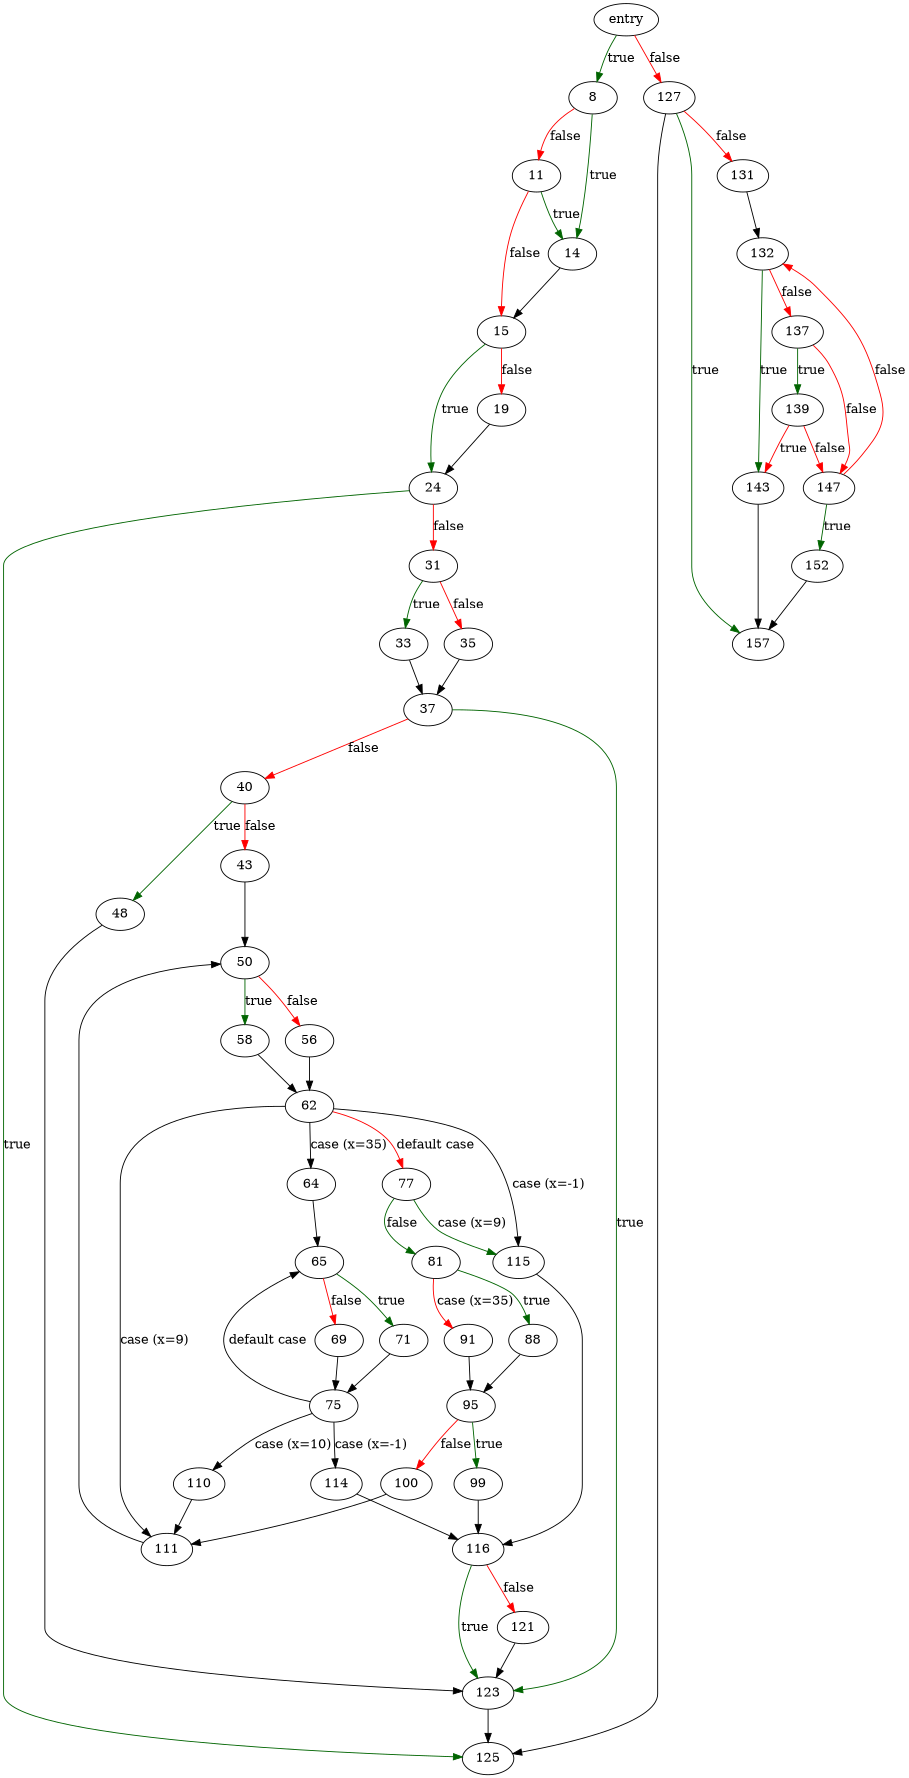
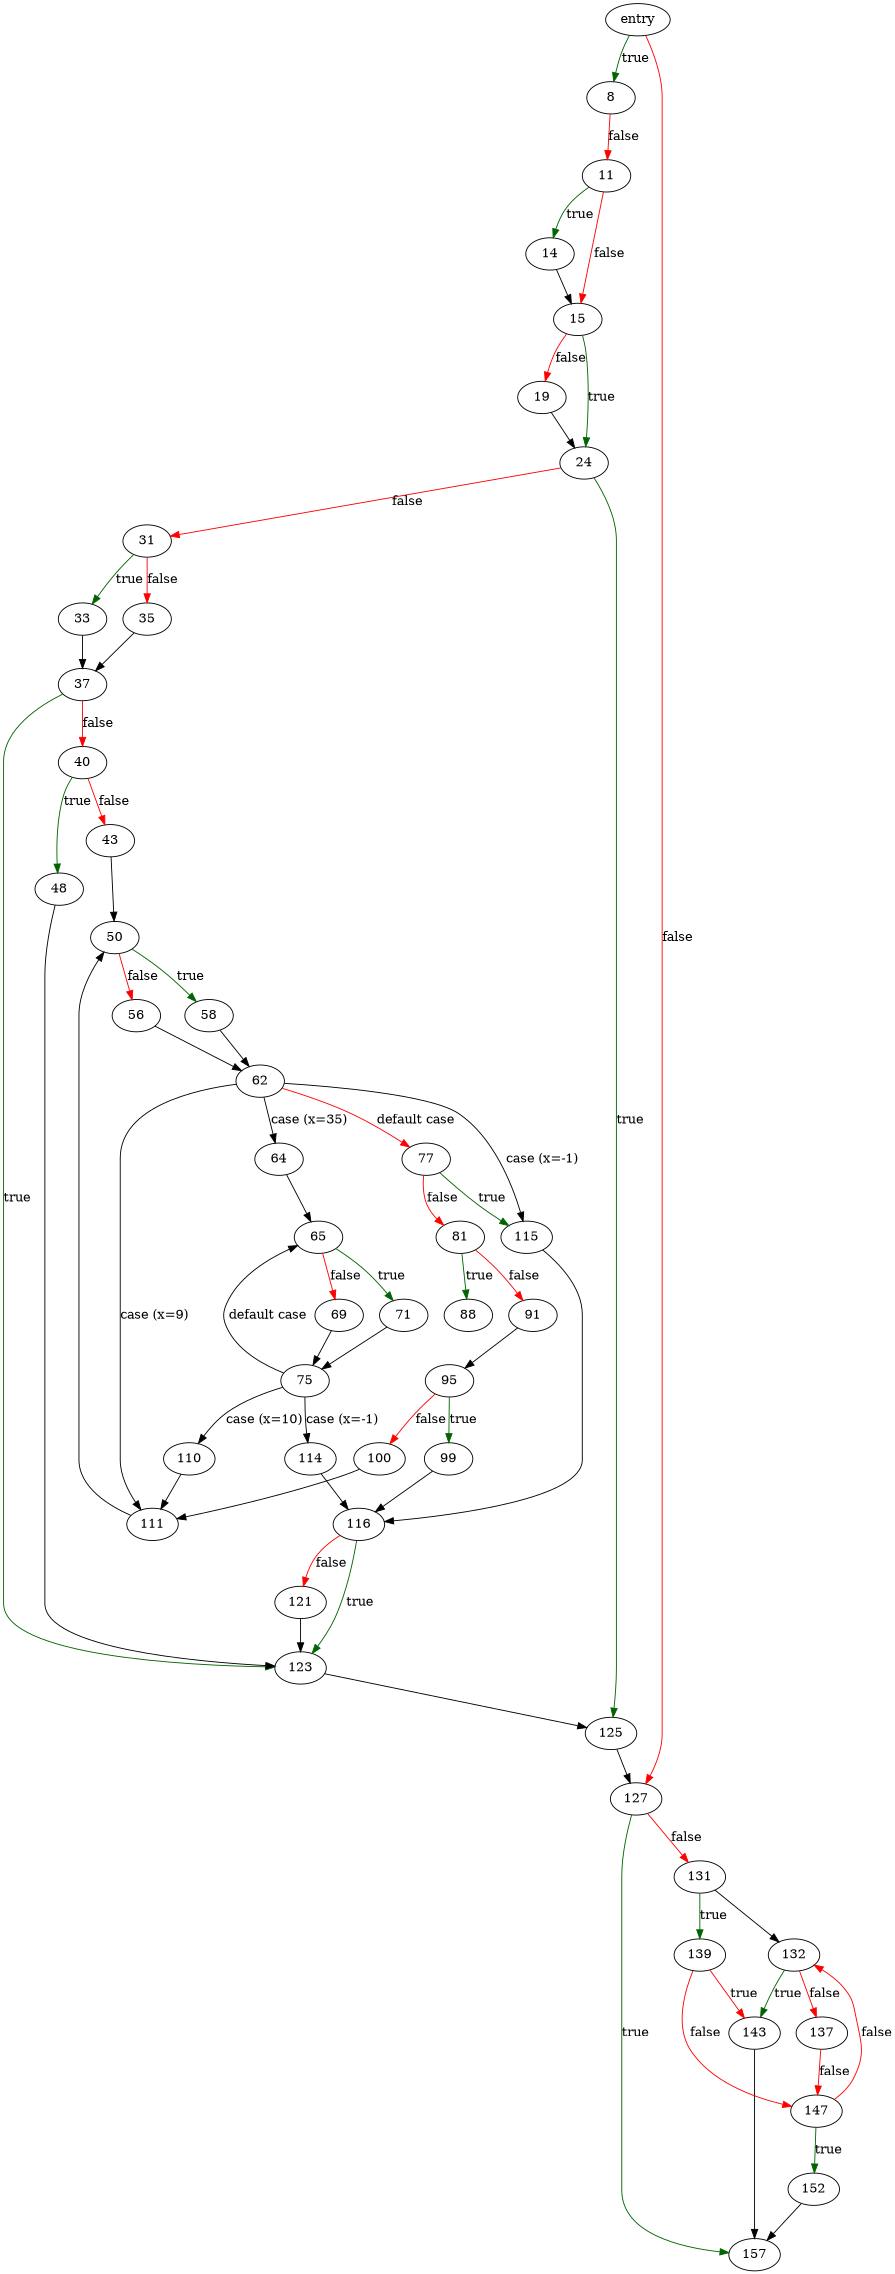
edge "8" -> "14": removed, label "true"
edge "137" -> "139": now "131" -> "139"
edge "127" -> "125": reversed
edge "77" -> "115": label "case (x=9)" -> "true"
edge "77" -> "81": color darkgreen -> red
edge "81" -> "91": label "case (x=35)" -> "false"
edge "88" -> "95": removed
